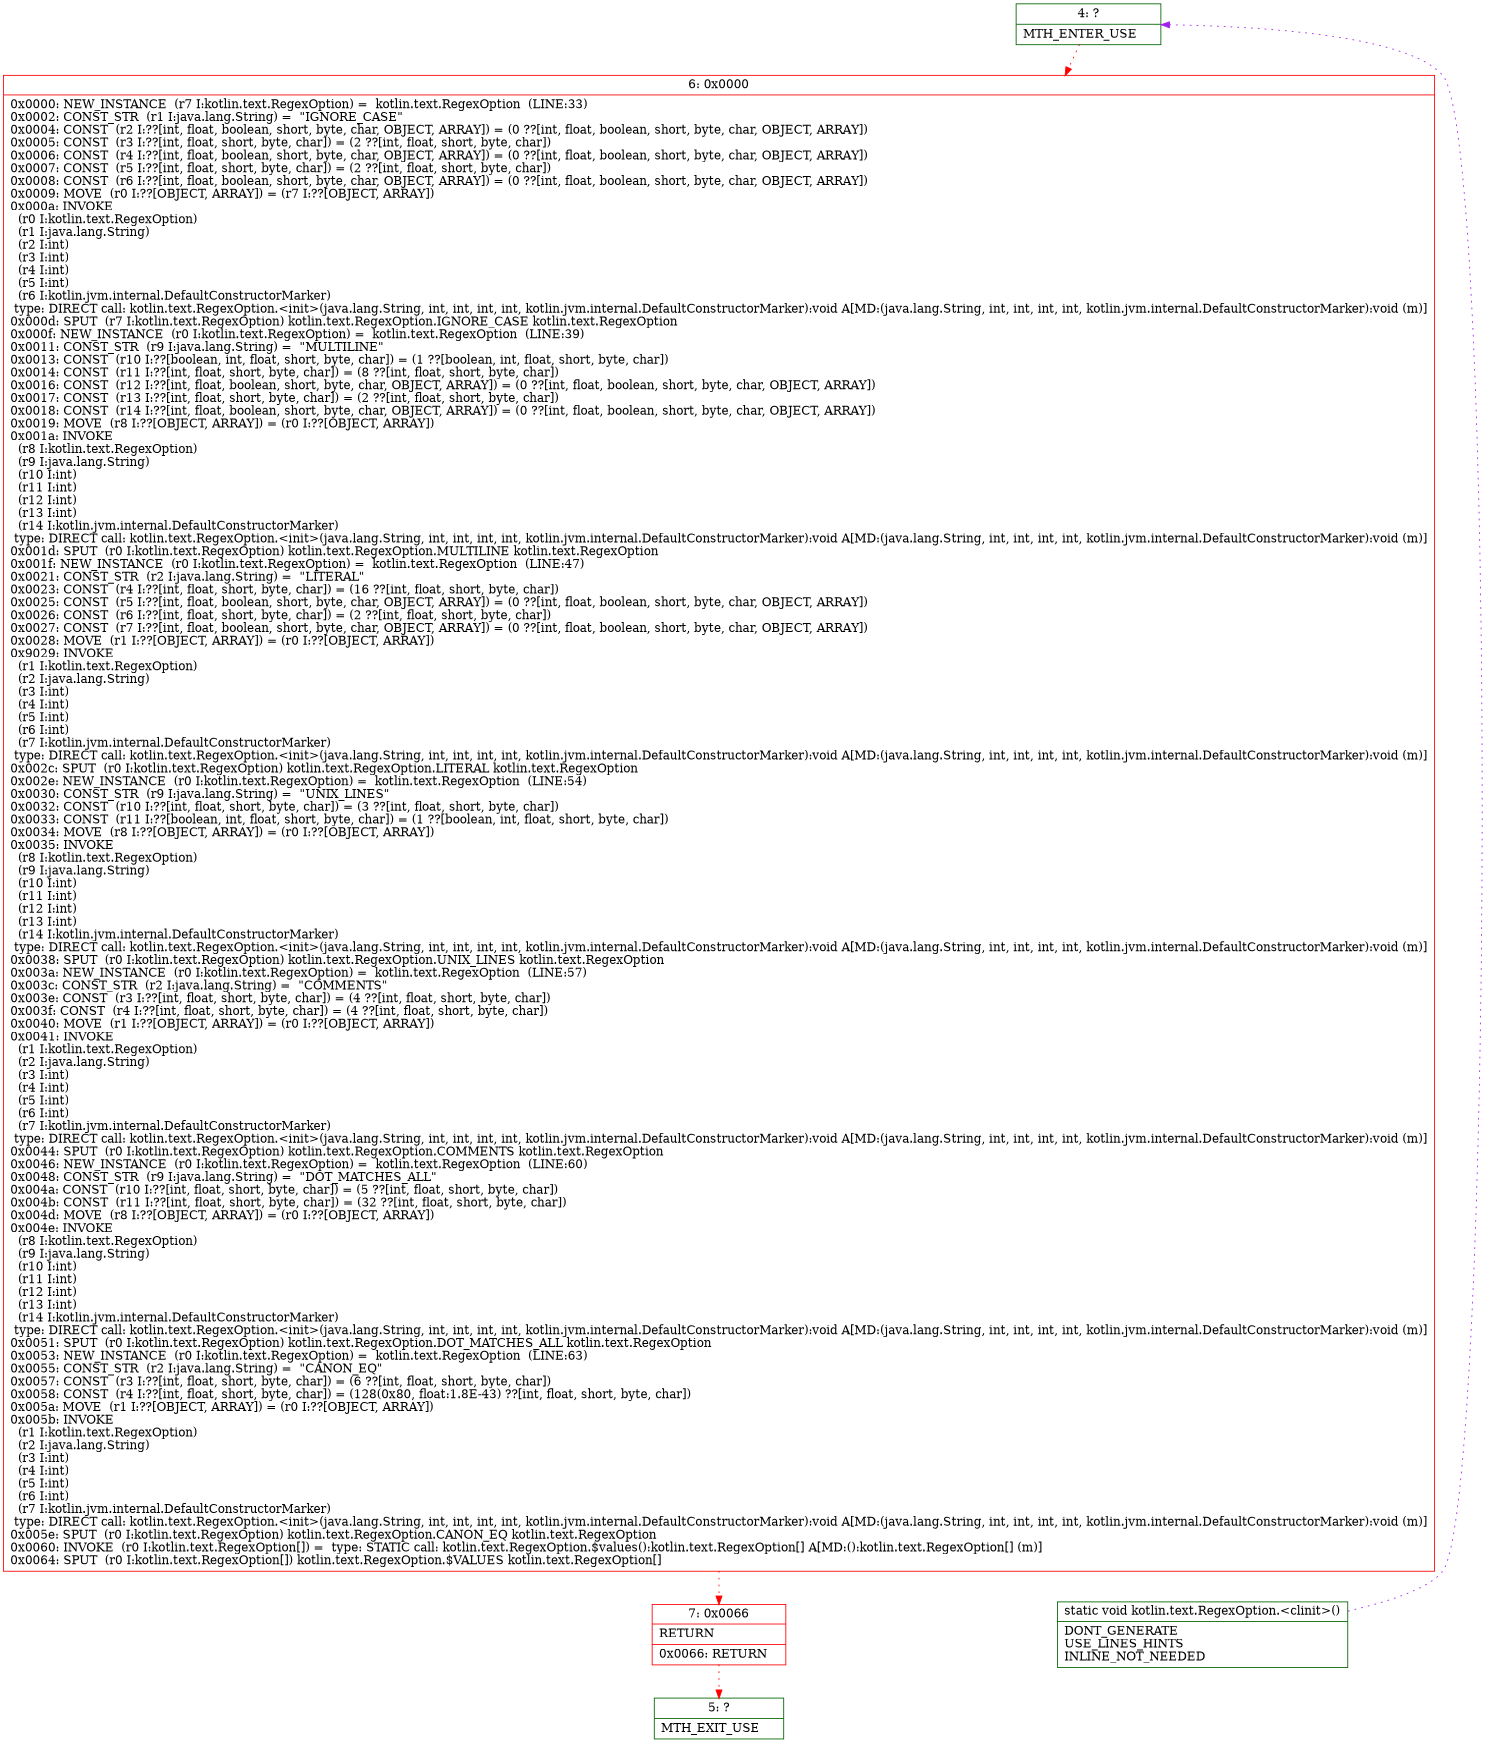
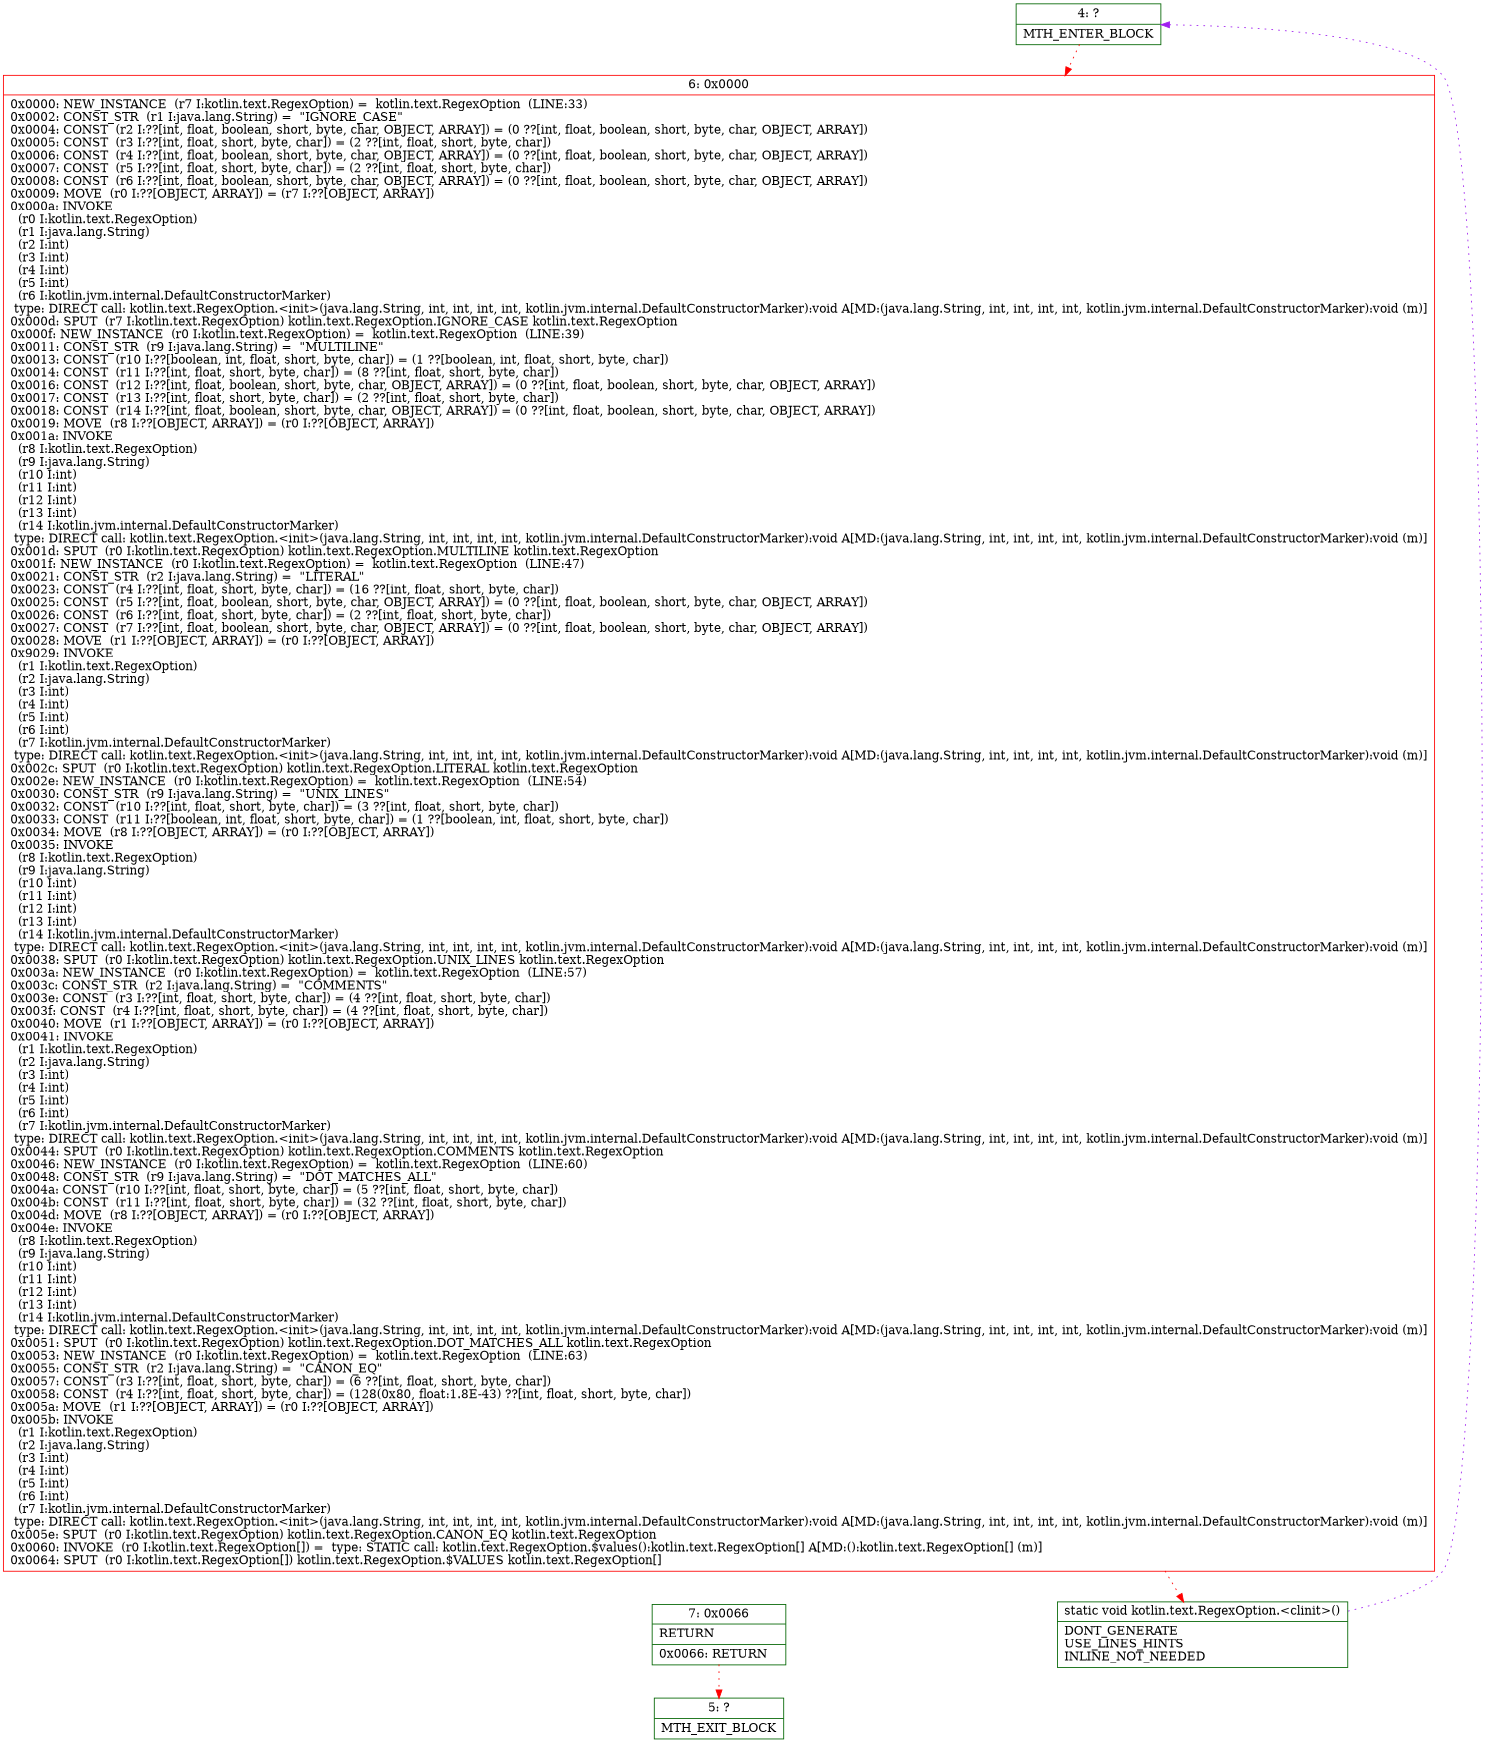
node "4: ?": text "MTH_ENTER_USE" -> "MTH_ENTER_BLOCK"
edge "6: 0x0000" -> "7: 0x0066": now "6: 0x0000" -> "static void kotlin.text.RegexOption.<clinit>()"
node "7: 0x0066": color red -> darkgreen
node "5: ?": text "MTH_EXIT_USE" -> "MTH_EXIT_BLOCK"
